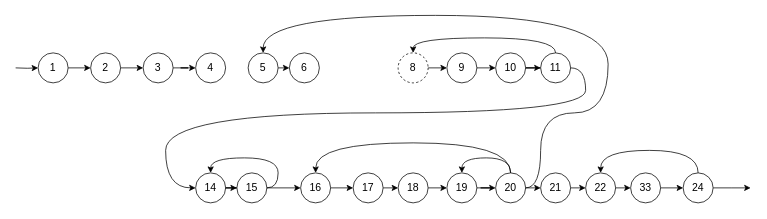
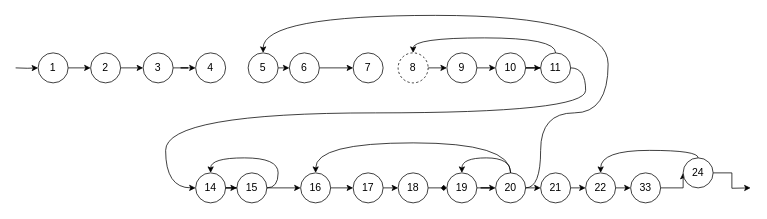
edge "6" -> "7": added
node "7": added
edge "18" -> "19": arrowhead classic -> diamond
node "24": moved (698, 188) -> (698, 173)
